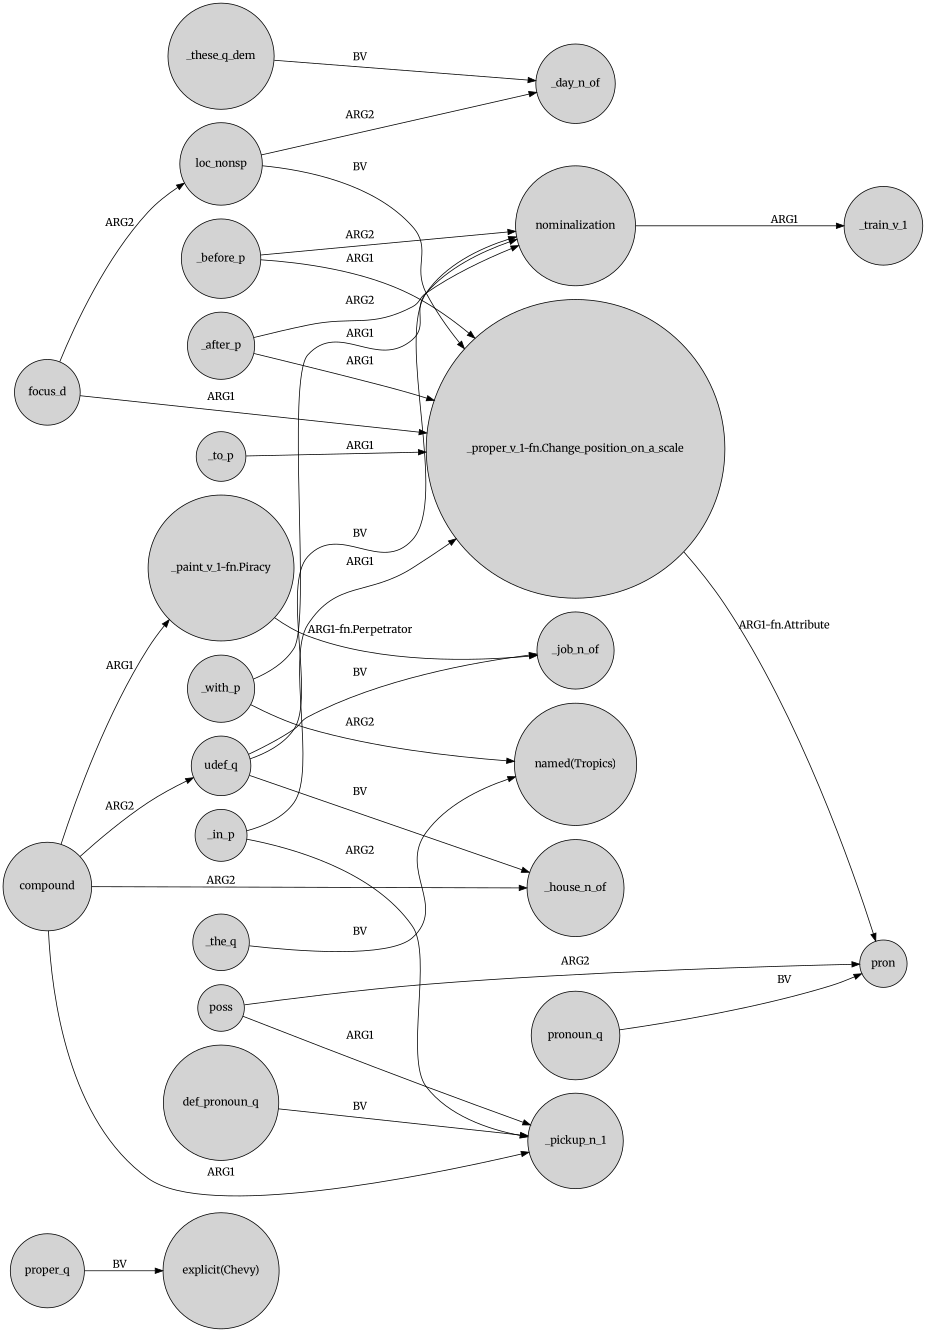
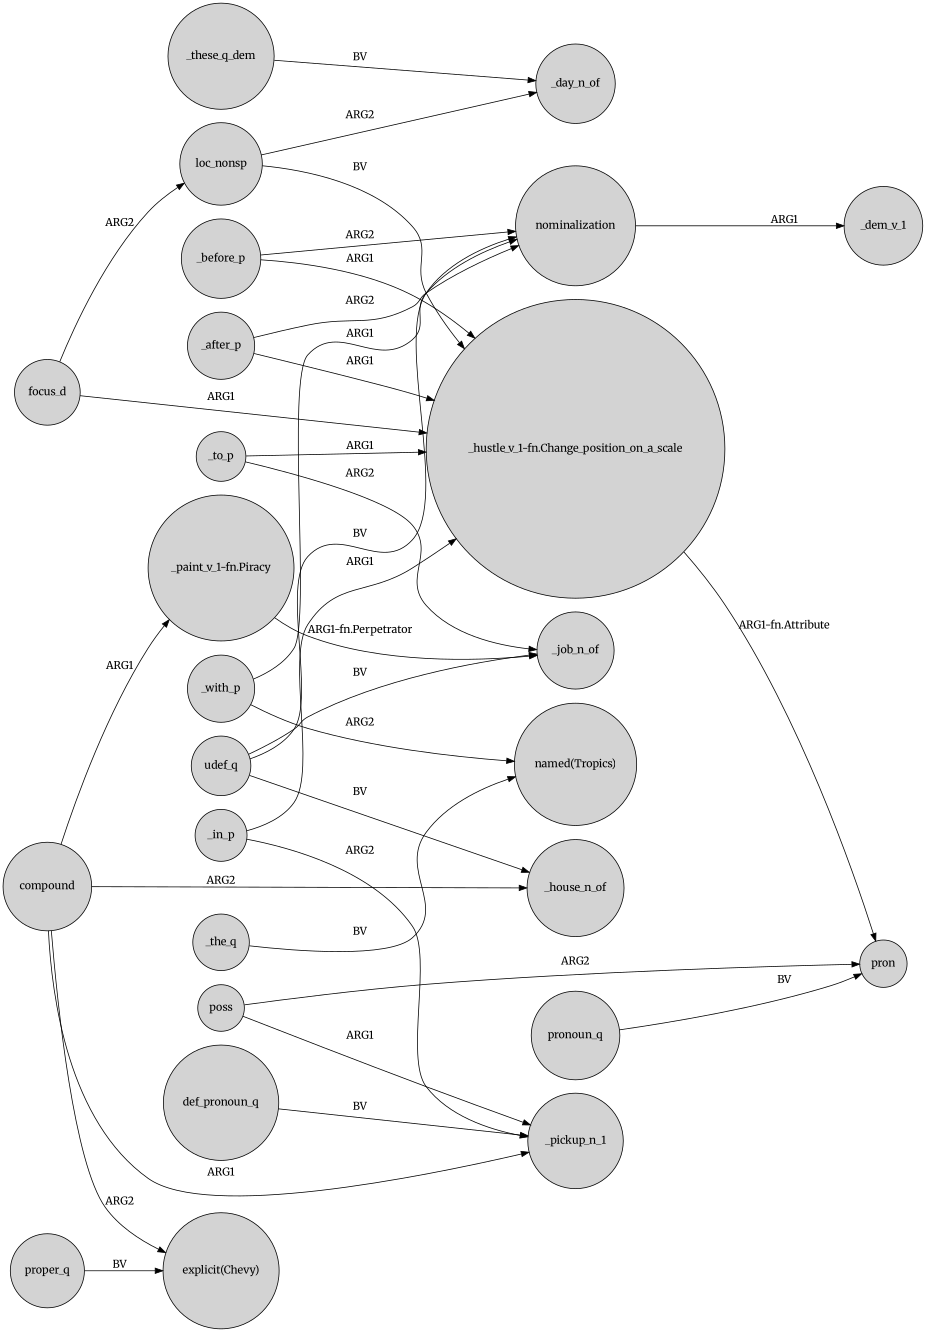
node "_train_v_1": label "_train_v_1" -> "_dem_v_1"
node "_proper_v_1-fn.Change_position_on_a_scale": label "_proper_v_1-fn.Change_position_on_a_scale" -> "_hustle_v_1-fn.Change_position_on_a_scale"
edge "_to_p" -> "_job_n_of": added, label "ARG2"
edge "compound" -> "udef_q": now "compound" -> "explicit(Chevy)"
